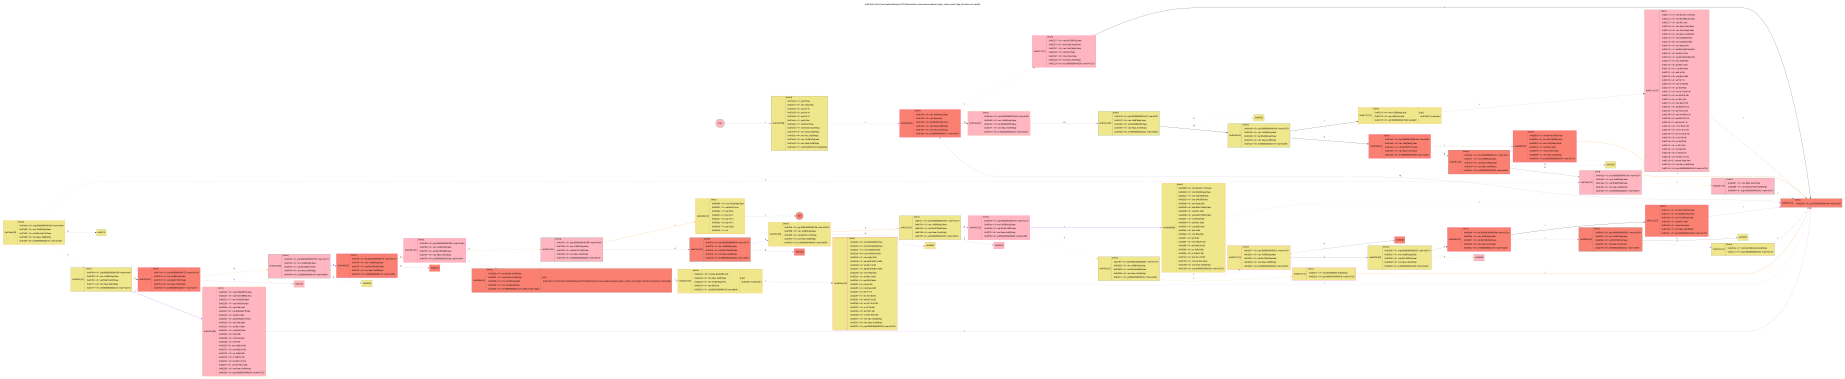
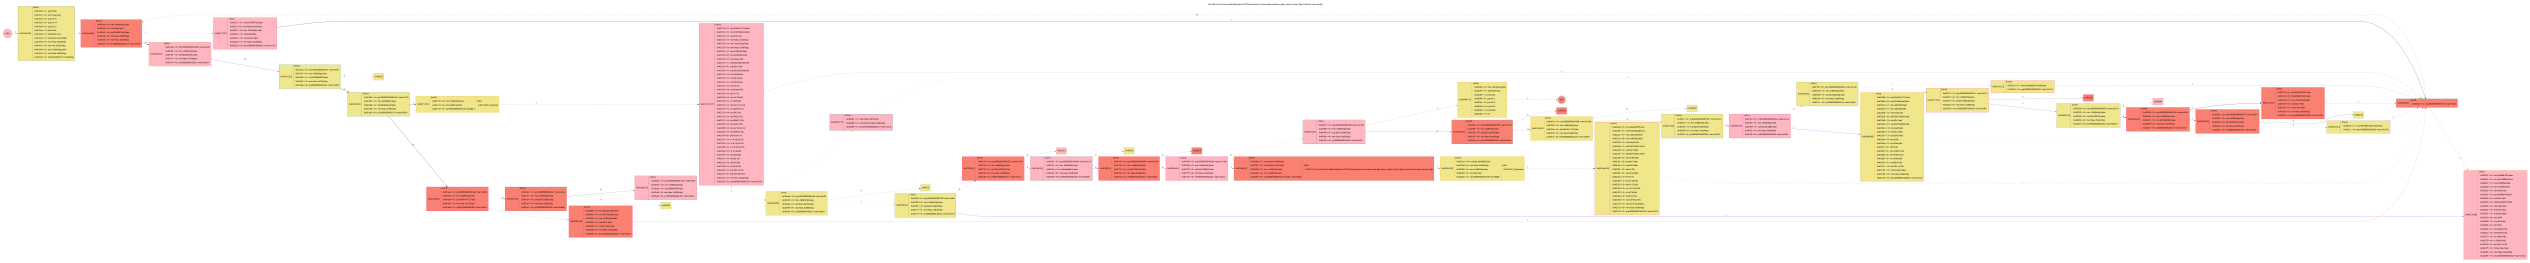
edge "0x401eeb [25]" -> "0x401ed2 [25]": reversed
node "0x402382": removed
edge "0x402232 [88]" -> "0x402542 [5]": reversed
